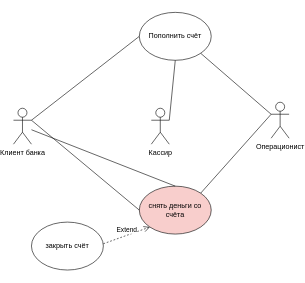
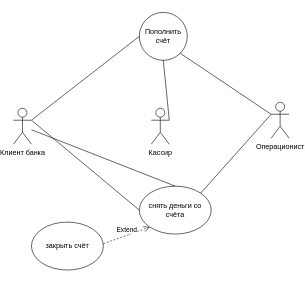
node "Пополнить счёт": size 72x48 -> 48x48
node "снять деньги со счёта": fillcolor #f8cecc -> #ffffff
